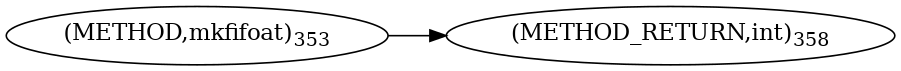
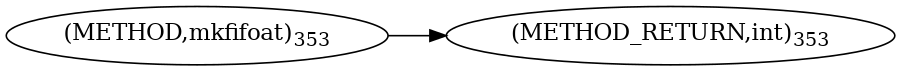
node "(METHOD_RETURN,int)": text "358" -> "353"
